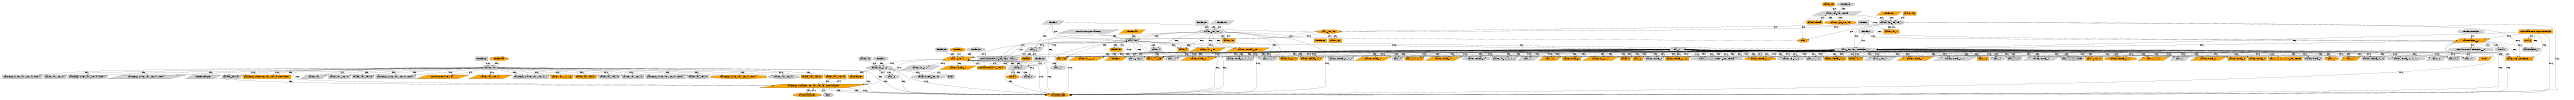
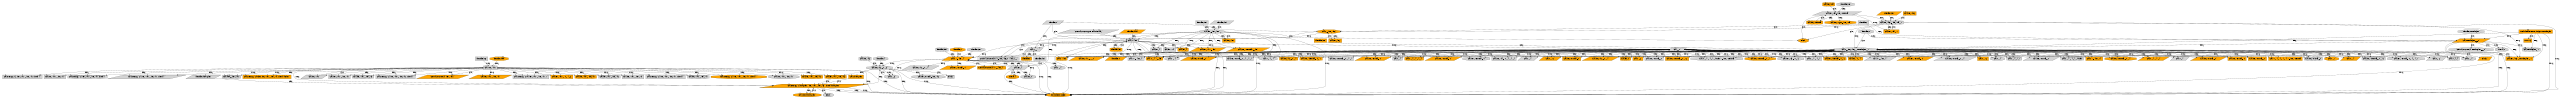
node "(ControlStructure,goto mark_next;)": label "(ControlStructure,goto mark_next;)" -> "(ControlStructure,goto mark_invalid;)"
node "(Call,len < 19)": added
